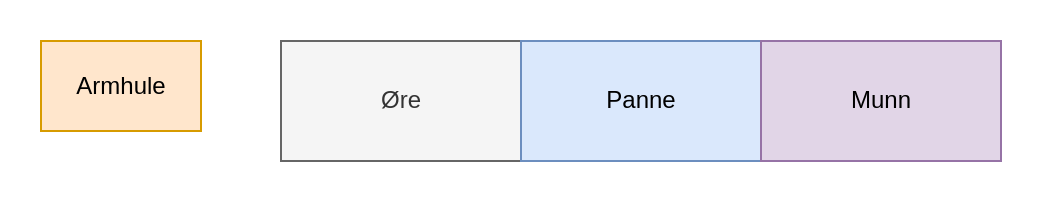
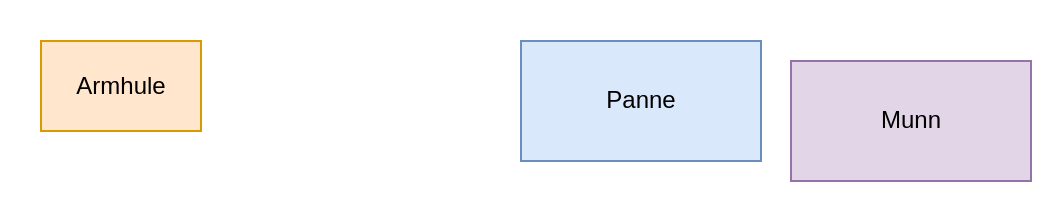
node "Øre": removed
node "Munn": moved (881, 101) -> (911, 121)
